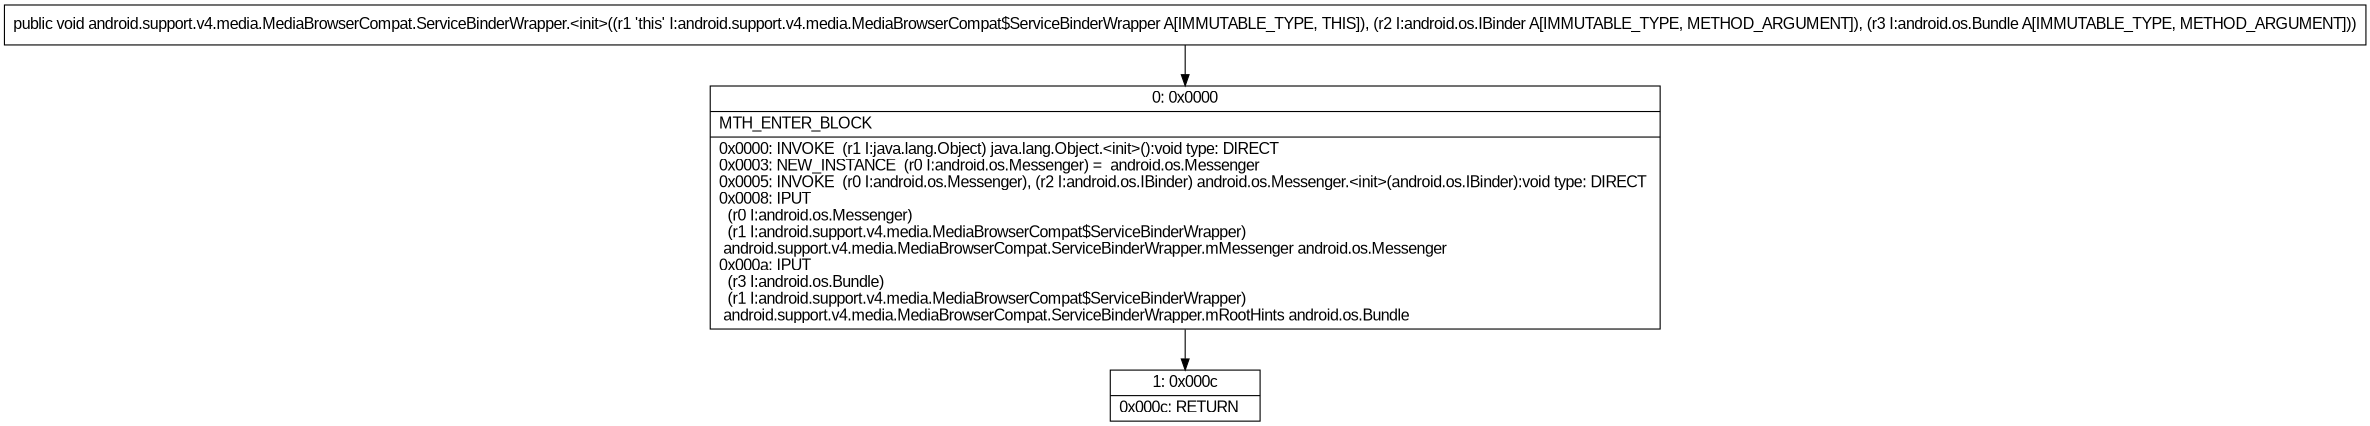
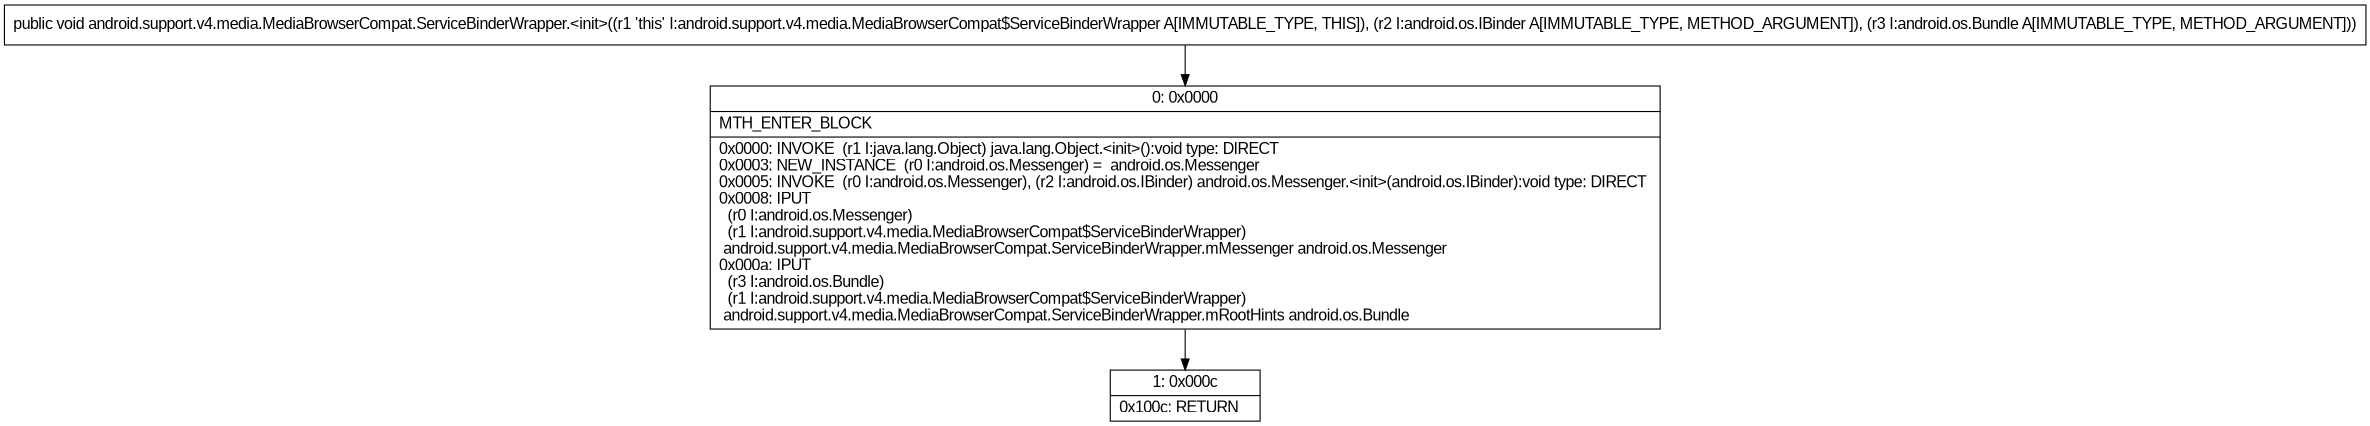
node "1: 0x000c": text "0x000c: RETURN" -> "0x100c: RETURN"
